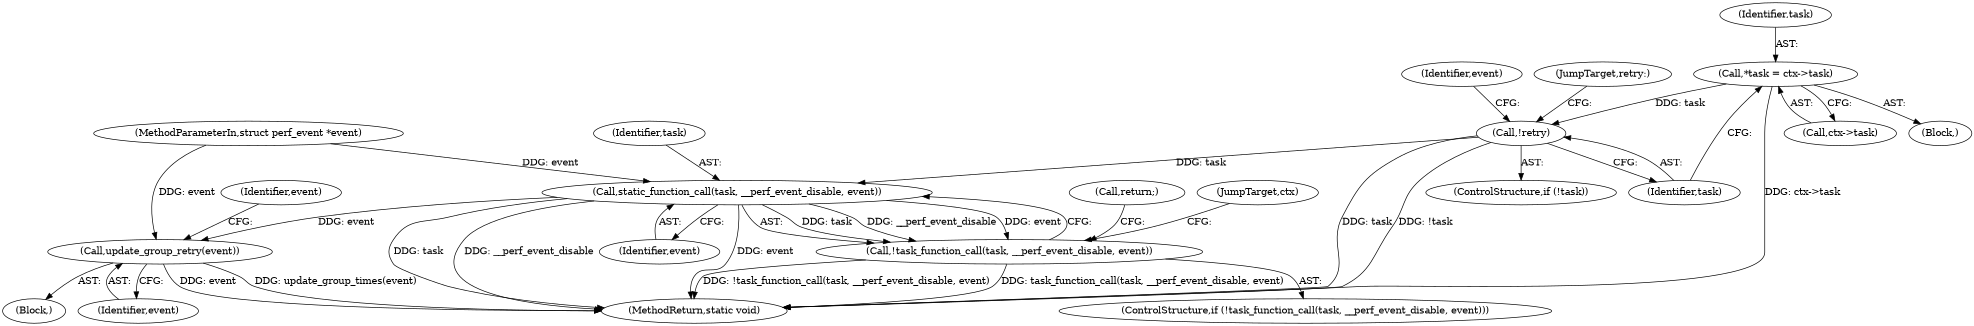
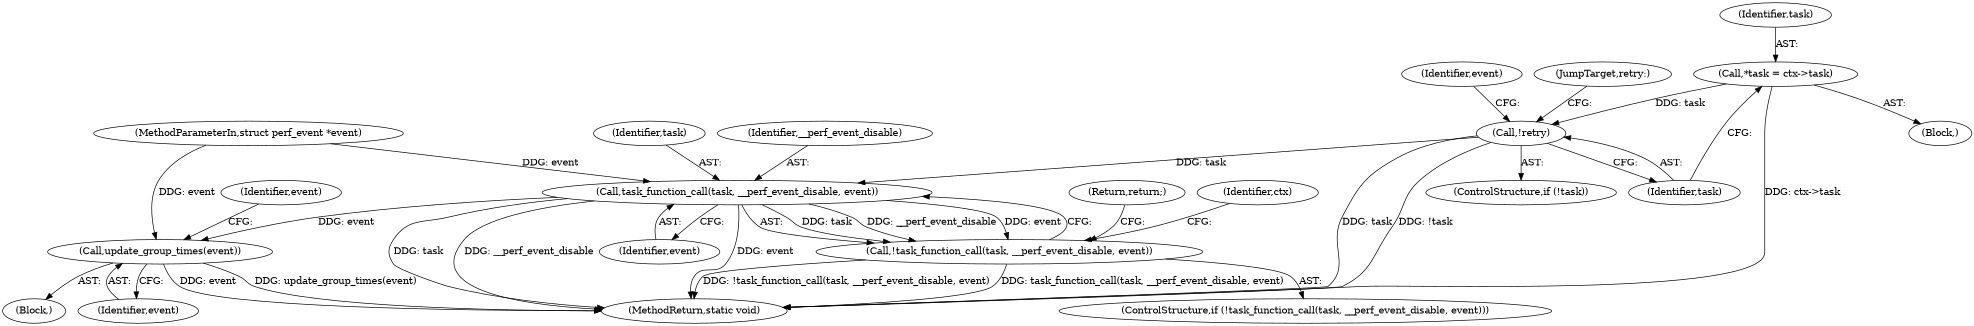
node "(Identifier,__perf_event_disable)": added
node "(Call,ctx->task)": removed
node "(Call,static_function_call(task, __perf_event_disable, event))": label "(Call,static_function_call(task, __perf_event_disable, event))" -> "(Call,task_function_call(task, __perf_event_disable, event))"
node "(Call,return;)": label "(Call,return;)" -> "(Return,return;)"
node "(JumpTarget,ctx)": label "(JumpTarget,ctx)" -> "(Identifier,ctx)"
node "(Call,update_group_retry(event))": label "(Call,update_group_retry(event))" -> "(Call,update_group_times(event))"
